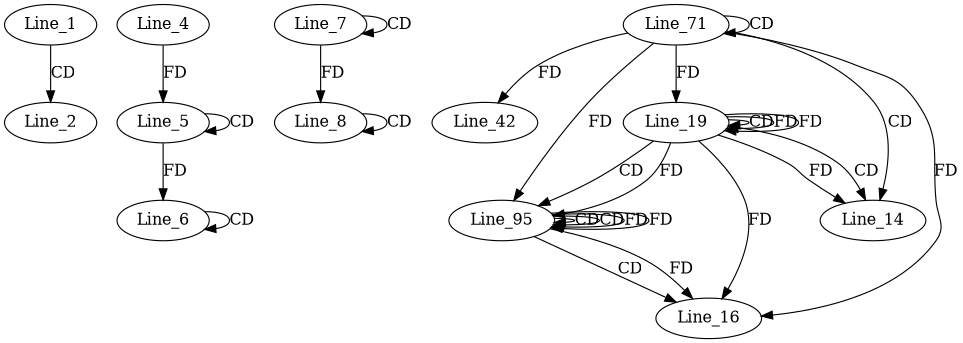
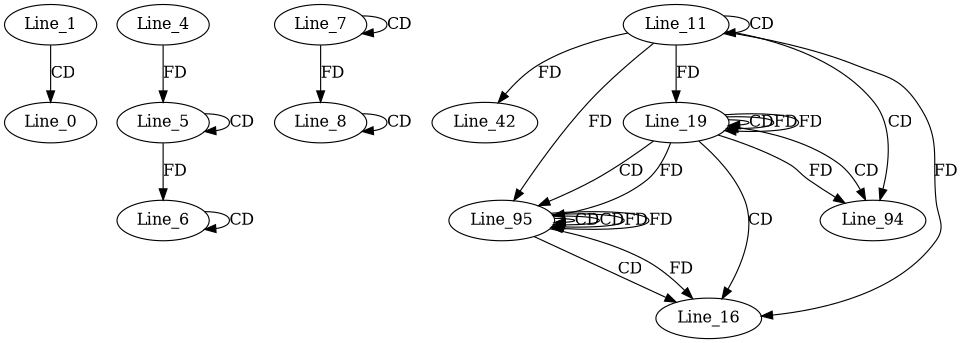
node "Line_71": label "Line_71" -> "Line_11"
node "Line_2": label "Line_2" -> "Line_0"
edge "Line_19" -> "Line_16": label "FD" -> "CD"
node "Line_14": label "Line_14" -> "Line_94"
